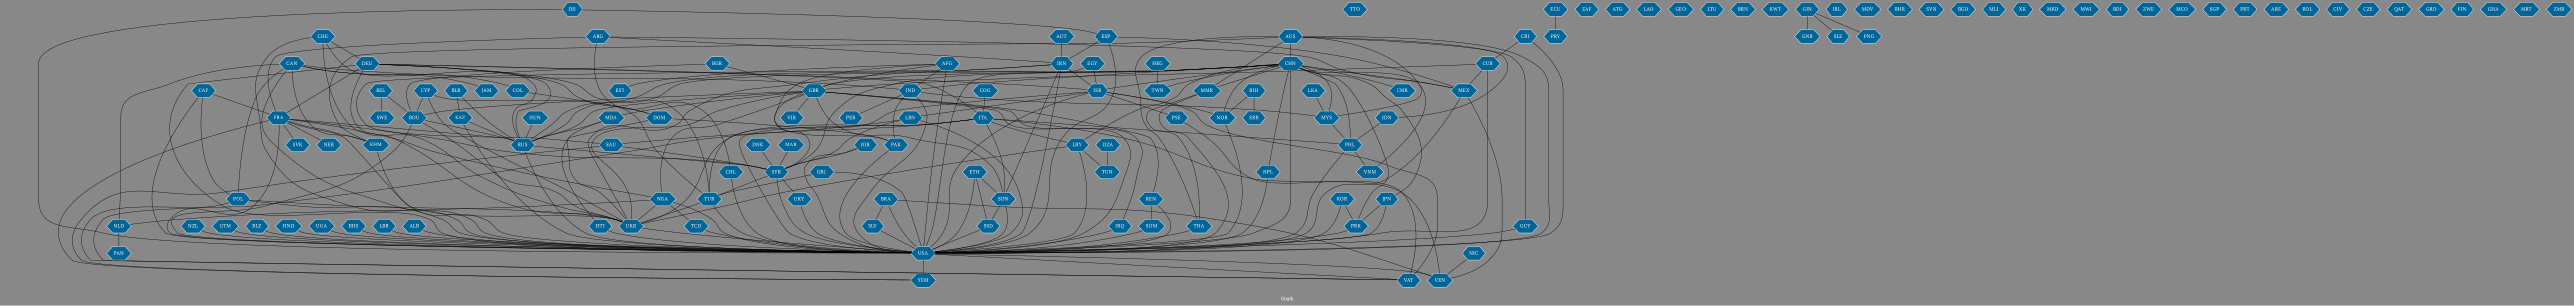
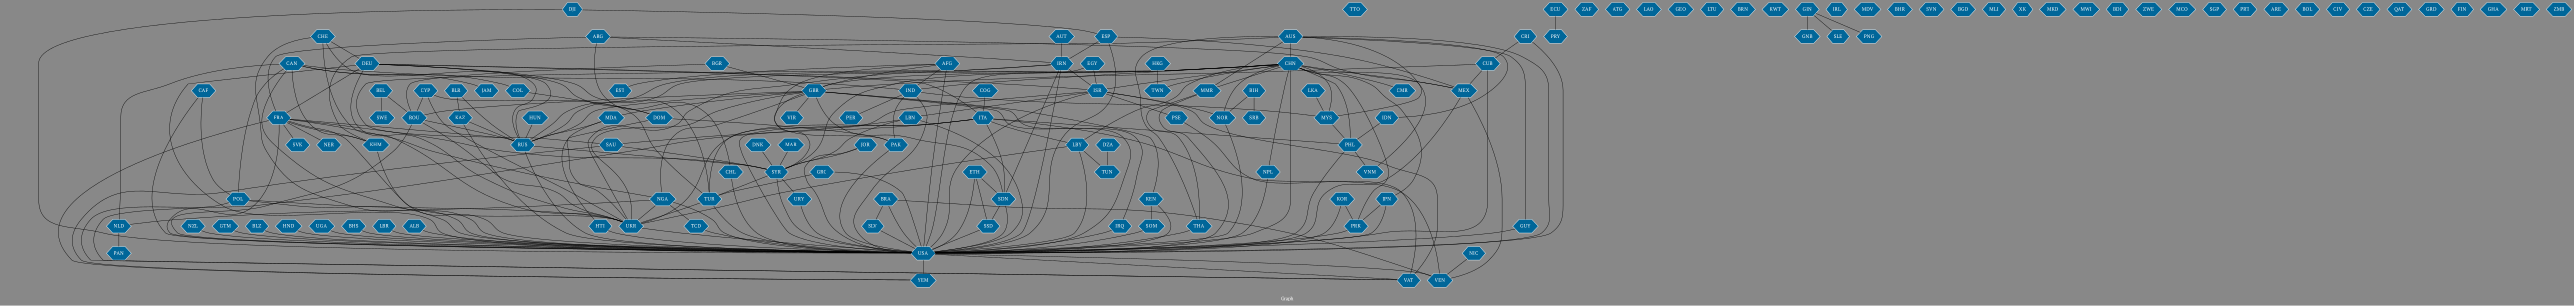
edge "CAF" -- "FRA": removed
